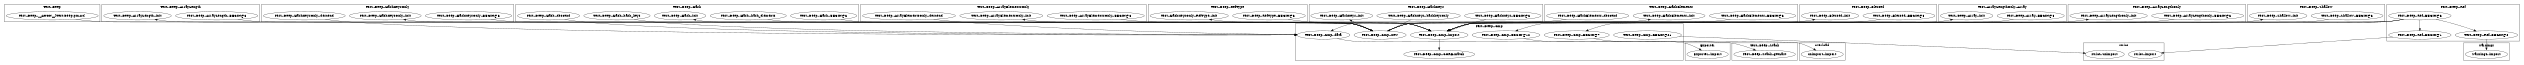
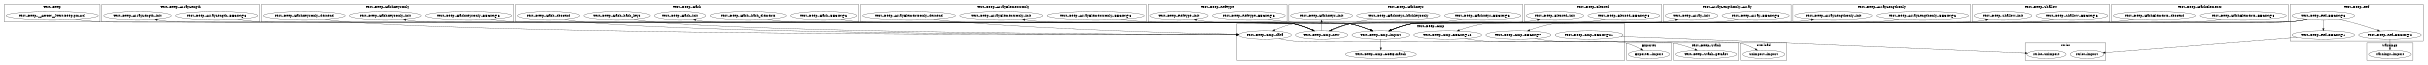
node "Test::HashKeysOnly::RefType::init": label "Test::HashKeysOnly::RefType::init" -> "Test::Deep::RefType::init"
node "Test::Deep::HashElements::init": removed
